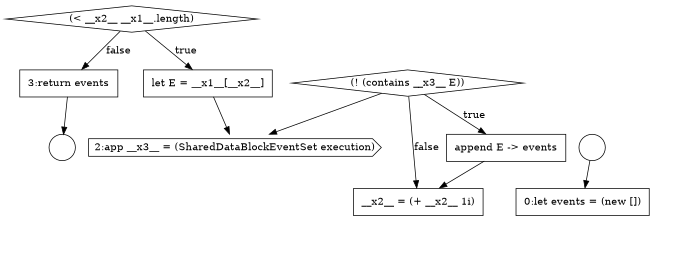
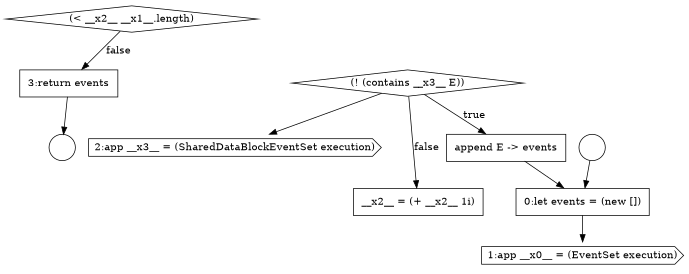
node "let E = __x1__[__x2__]": removed
edge "append E -> events" -> "__x2__ = (+ __x2__ 1i)": now "append E -> events" -> "0:let events = (new [])"
node "1:app __x0__ = (EventSet execution)": added
